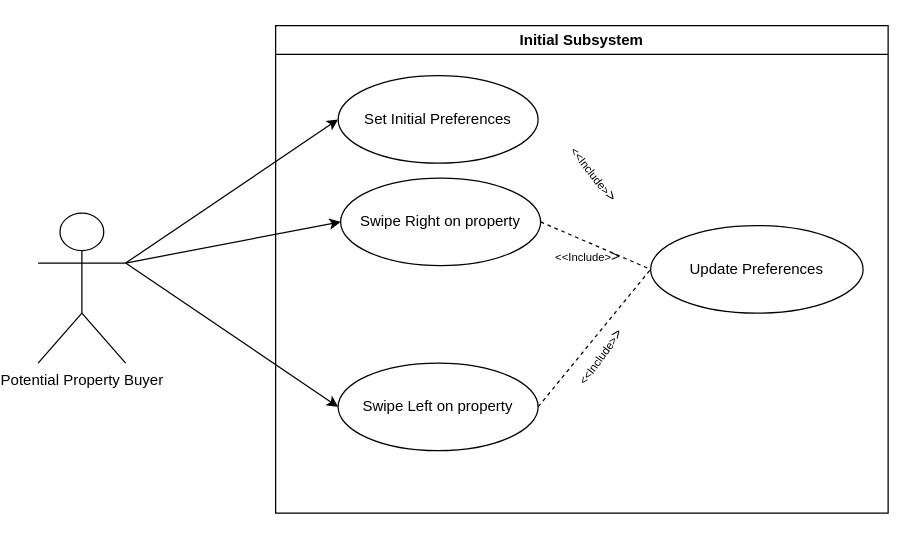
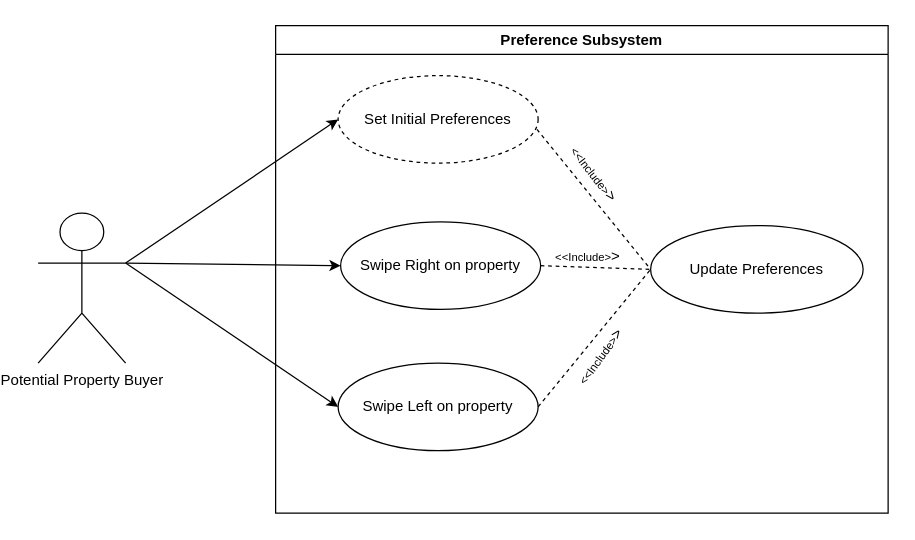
node "Initial Subsystem": label "Initial Subsystem" -> "Preference Subsystem"
node "Set Initial Preferences": style solid -> dashed
edge "Set Initial Preferences" -- "Update Preferences": added
node "Swipe Right on property": moved (441, 222) -> (441, 266)
